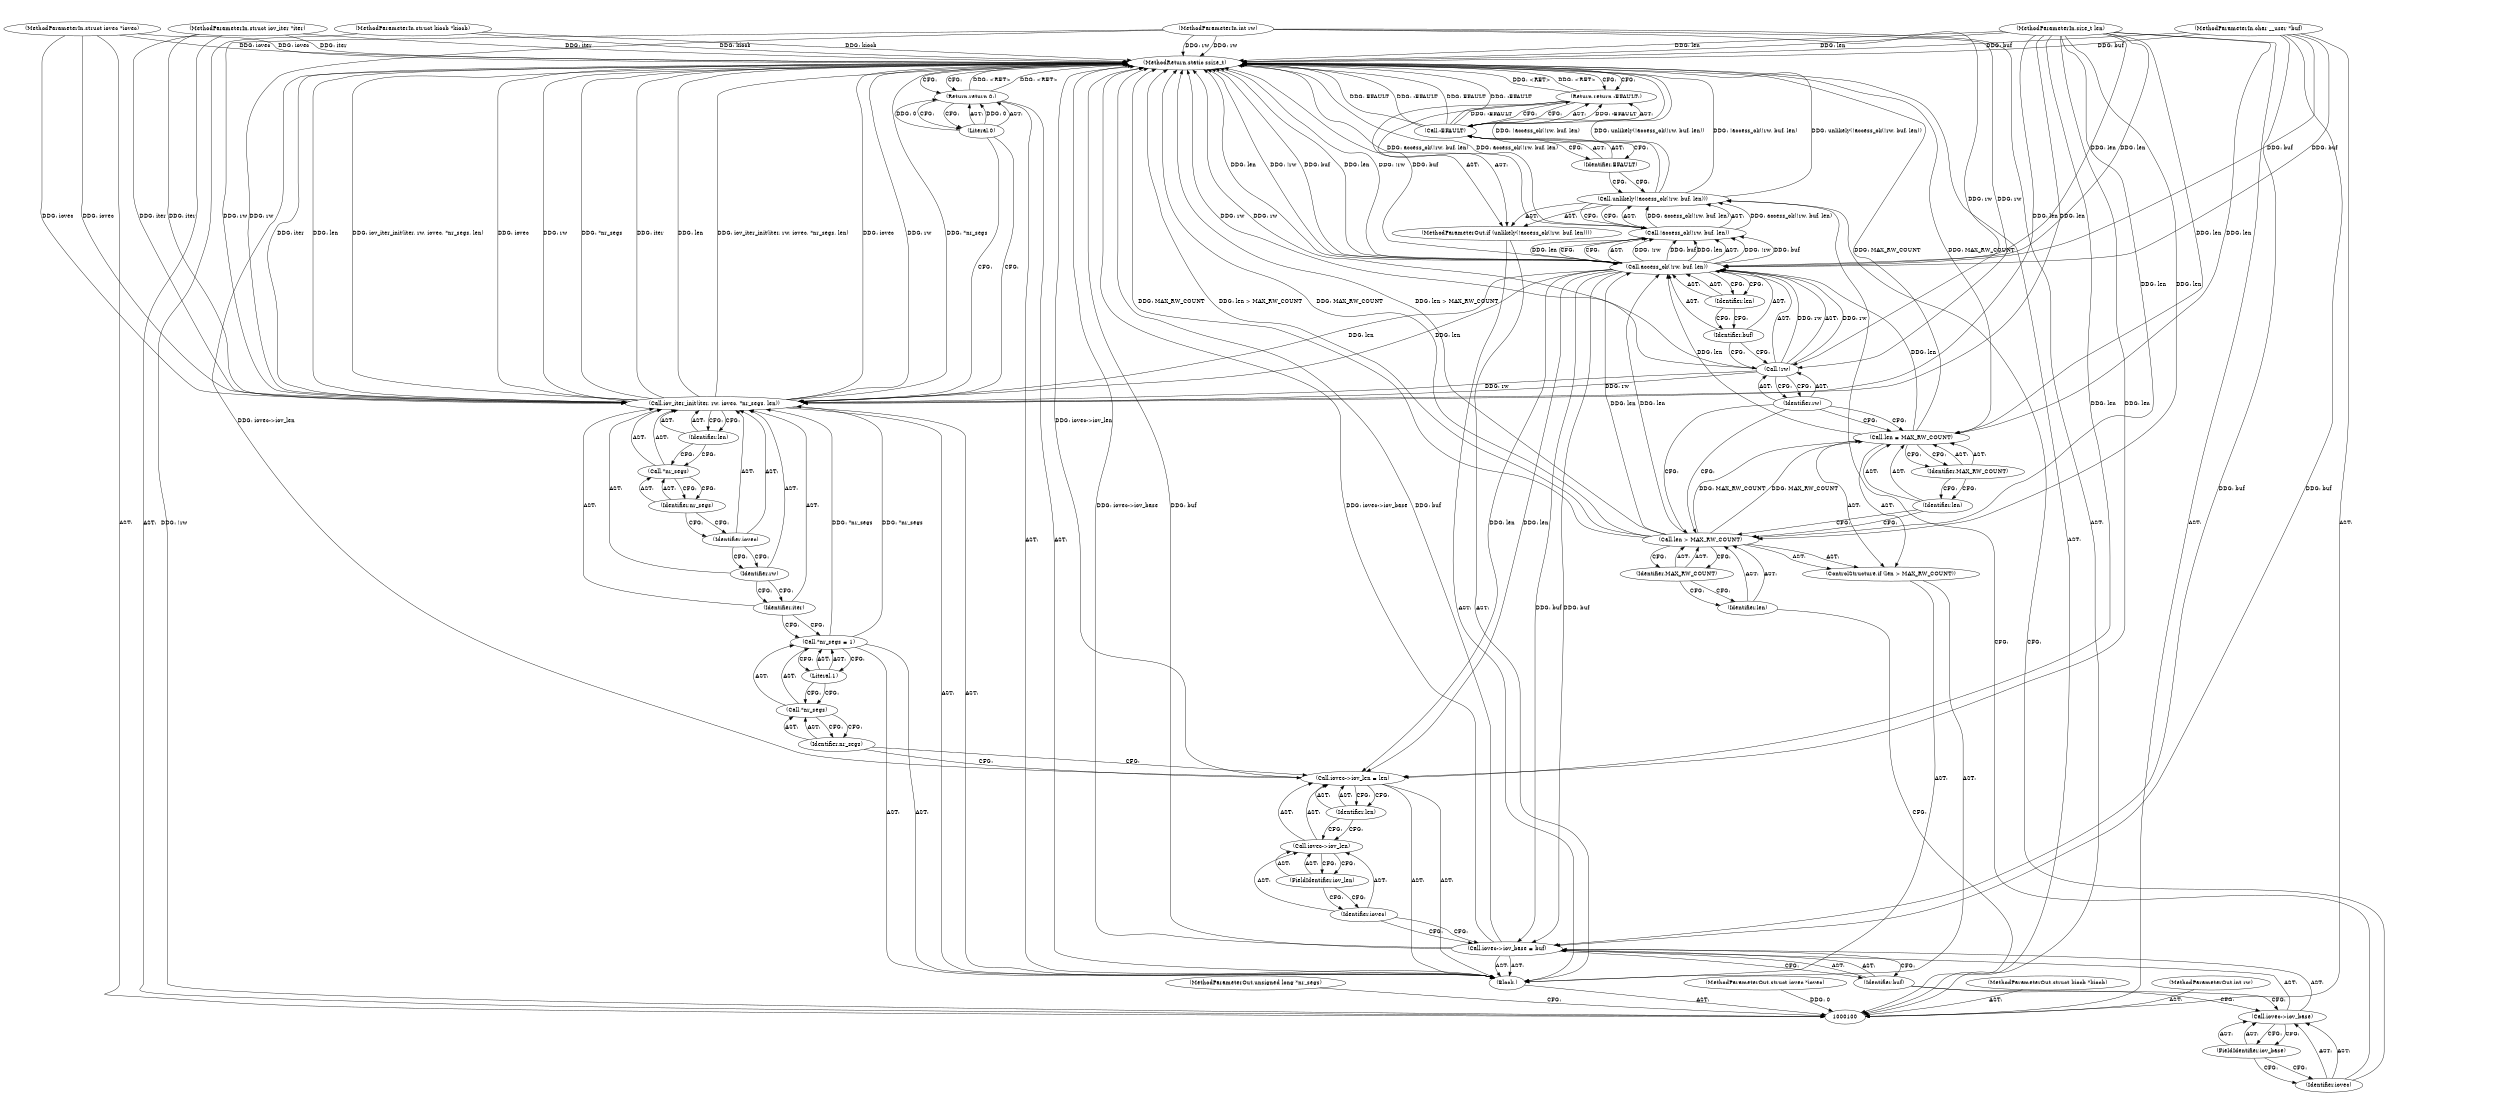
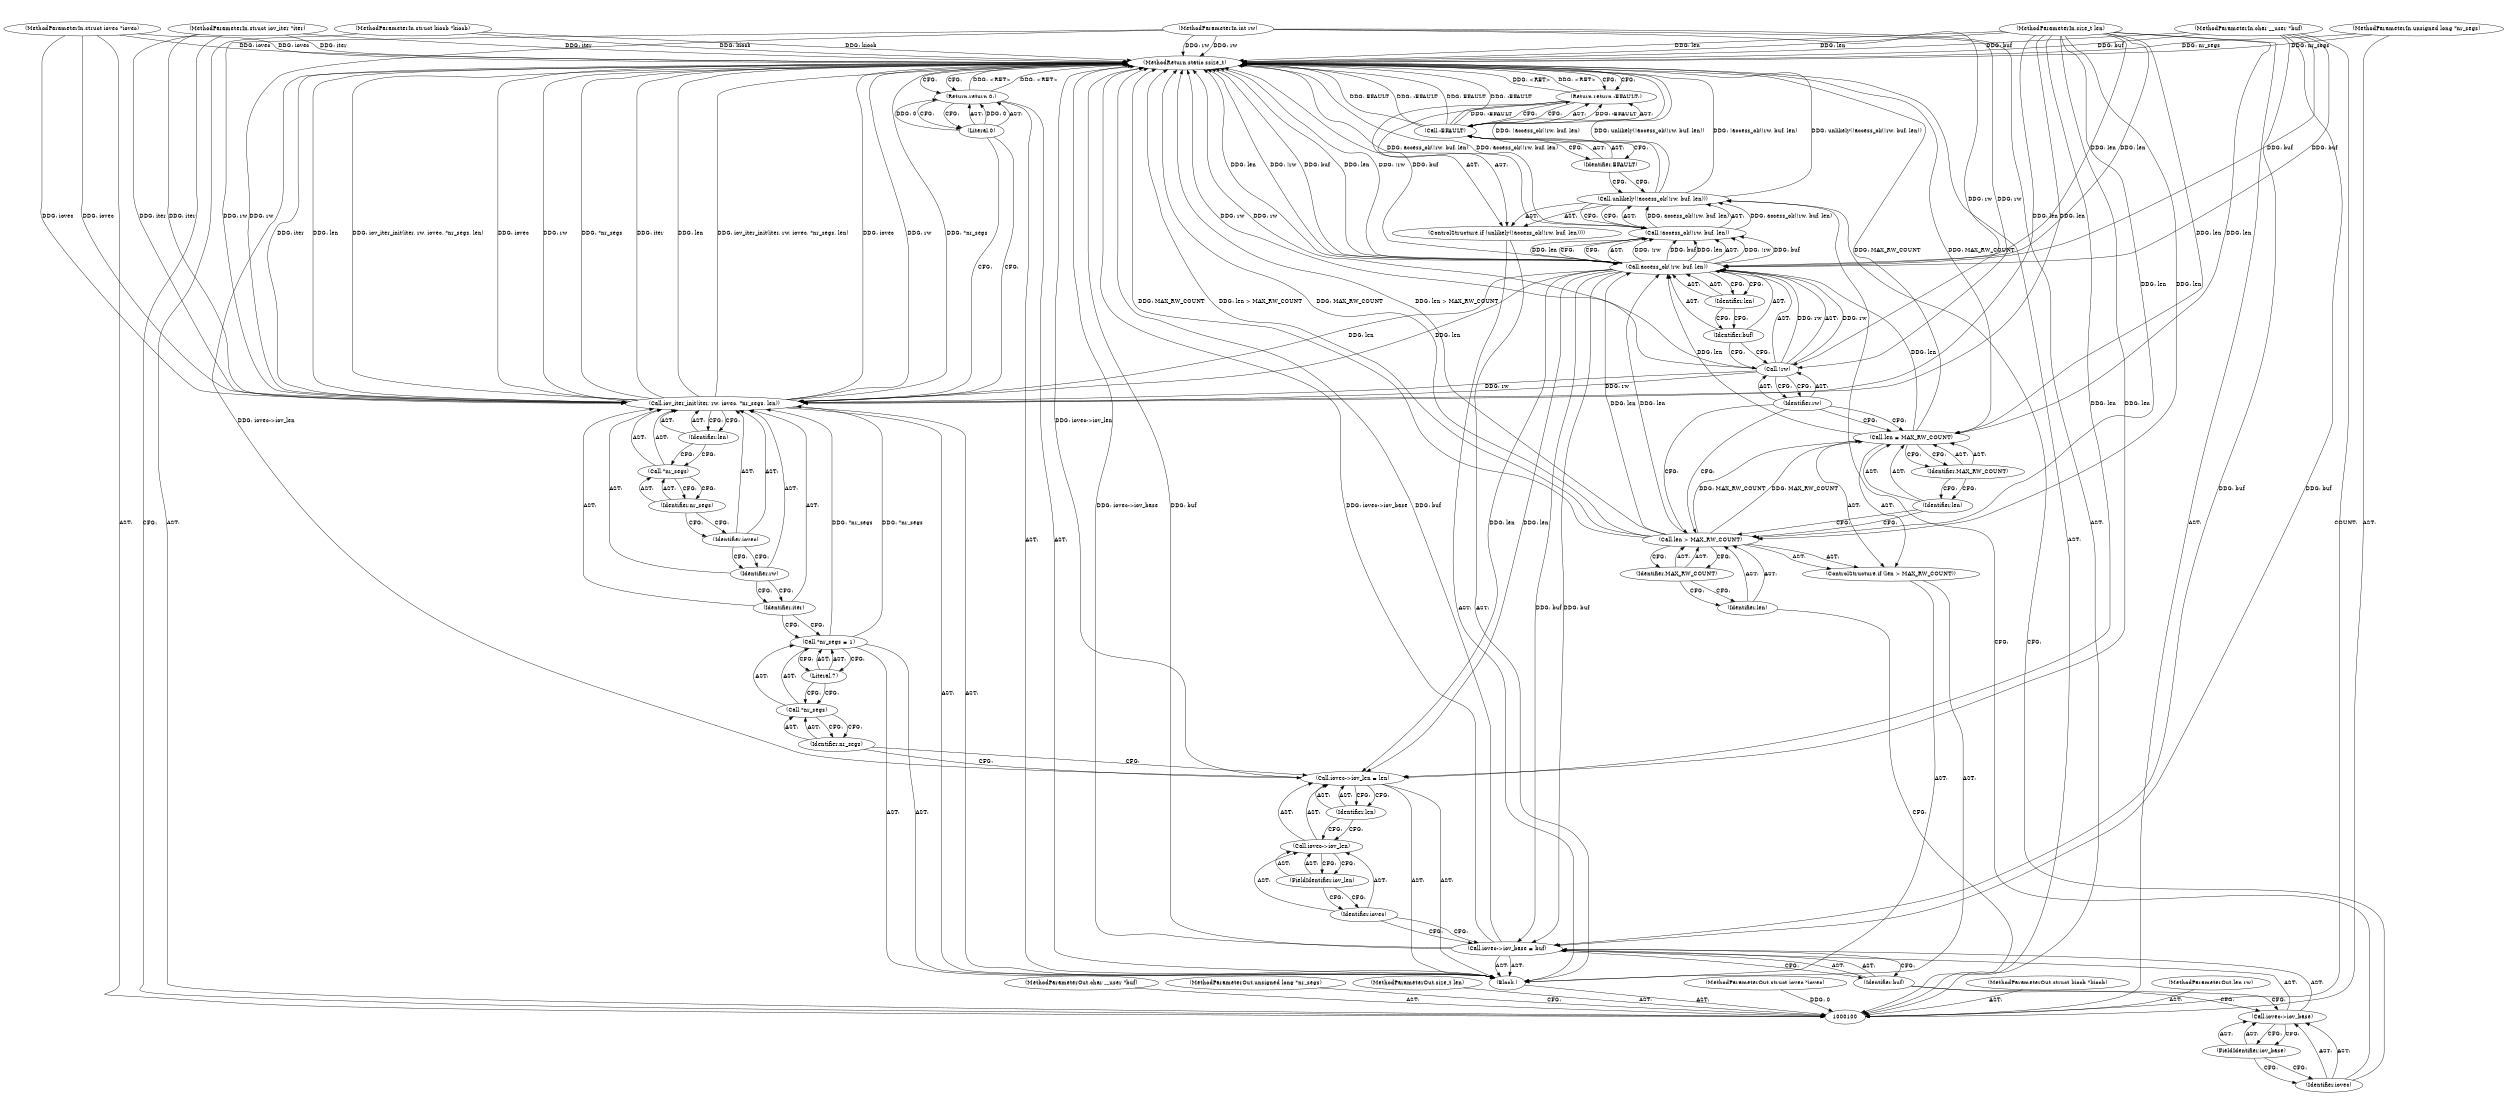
node "(MethodParameterIn,unsigned long *nr_segs)": added
node "(MethodParameterOut,if (unlikely(!access_ok(!rw, buf, len))))": label "(MethodParameterOut,if (unlikely(!access_ok(!rw, buf, len))))" -> "(ControlStructure,if (unlikely(!access_ok(!rw, buf, len))))"
edge "(MethodParameterIn,struct iov_iter *iter)" -> "1000100": label "AST: " -> "CFG: "
edge "(MethodParameterIn,struct kiocb *kiocb)" -> "1000100": label "DDG: !rw" -> "AST: "
edge "(MethodParameterIn,char __user *buf)" -> "1000100": label "AST: " -> "COUNT: "
node "(Literal,1)": label "(Literal,1)" -> "(Literal,7)"
node "(MethodParameterOut,char __user *buf)": added
node "(MethodParameterOut,size_t len)": added
node "(MethodParameterOut,int rw)": label "(MethodParameterOut,int rw)" -> "(MethodParameterOut,len rw)"
